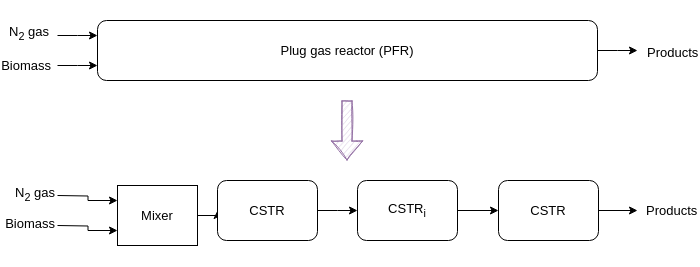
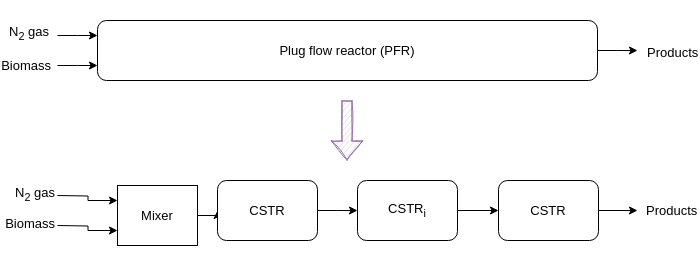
node "Plug gas reactor (PFR)": label "Plug gas reactor (PFR)" -> "Plug flow reactor (PFR)"
